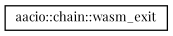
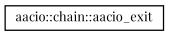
node "aacio::chain::wasm_exit": label "aacio::chain::wasm_exit" -> "aacio::chain::aacio_exit"
